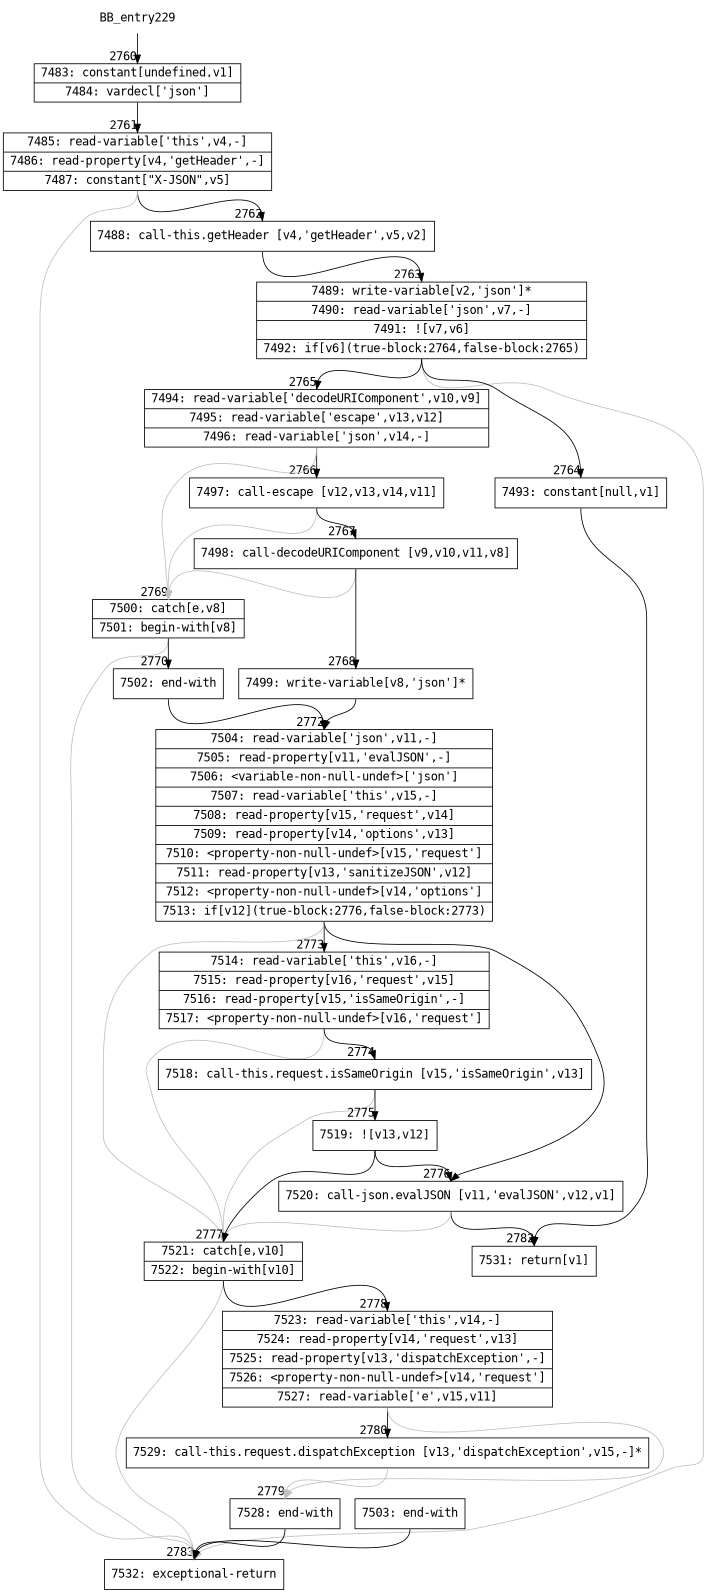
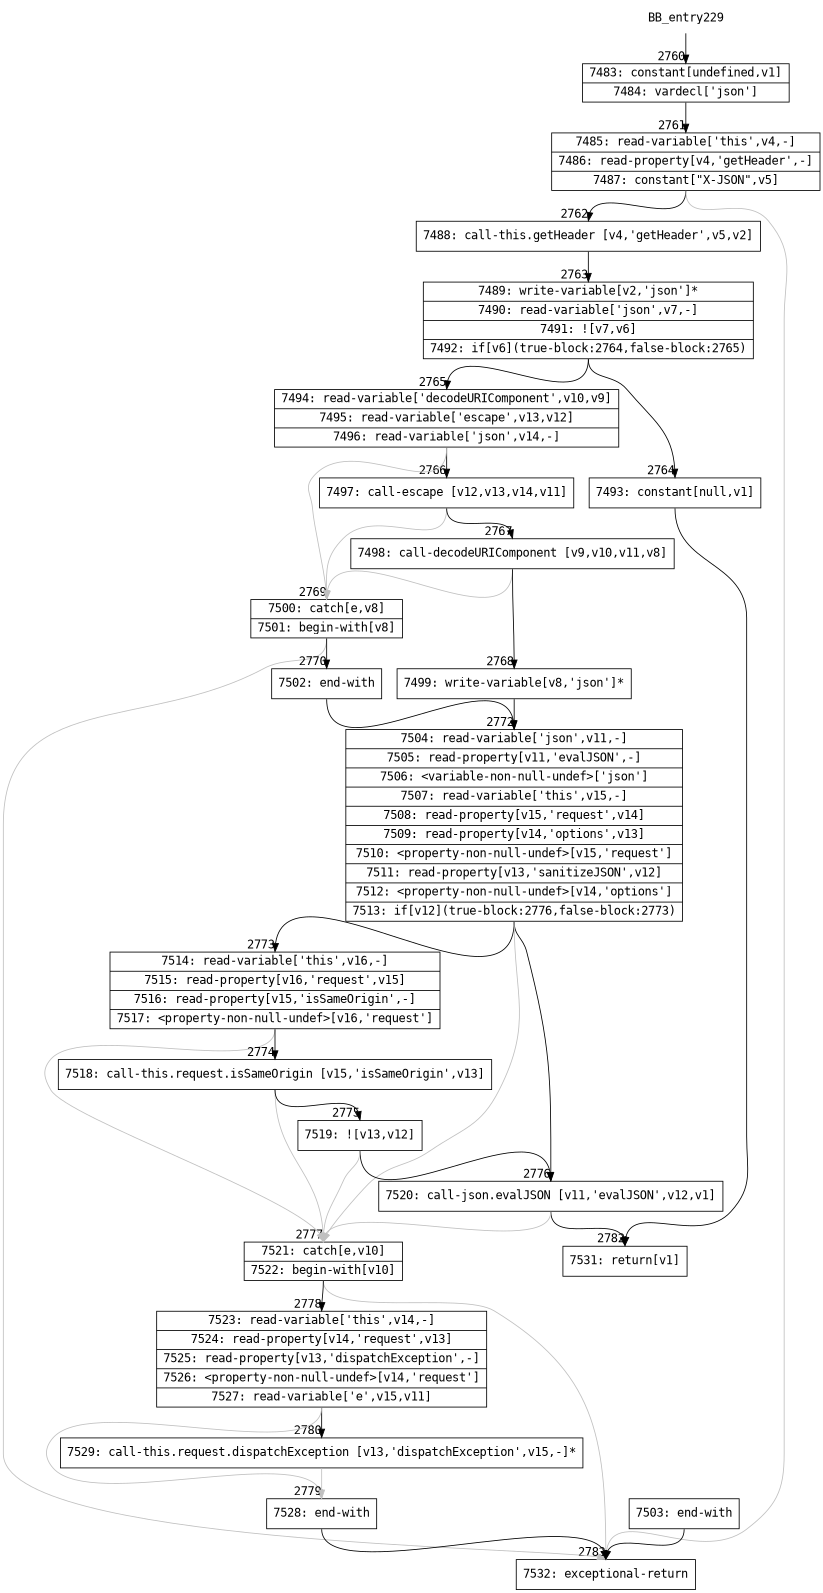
edge "7489: write-variable[v2,'json']*" -> "7532: exceptional-return": removed
edge "7519: ![v13,v12]" -> "7521: catch[e,v10]": color black -> gray
